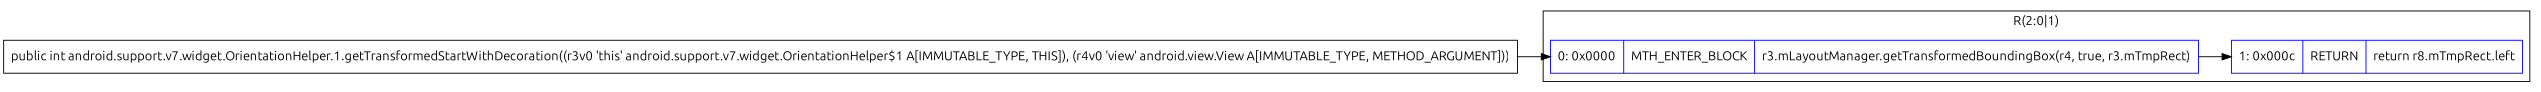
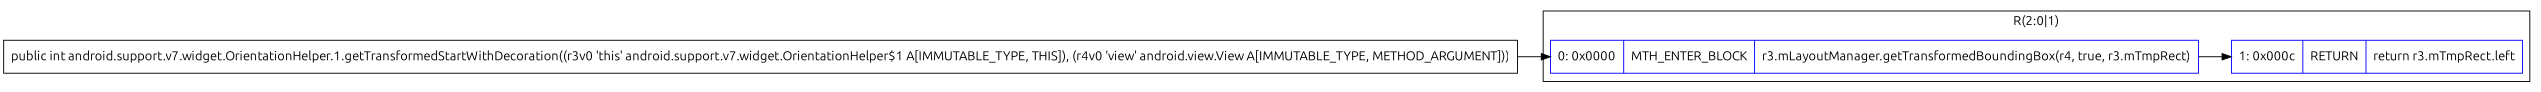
node "1: 0x000c": text "return r8.mTmpRect.left" -> "return r3.mTmpRect.left"
